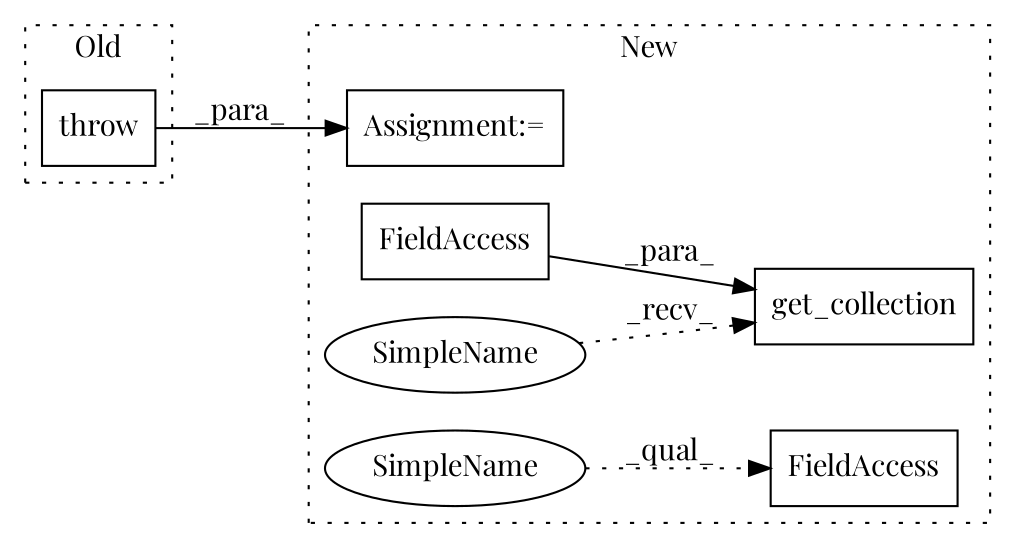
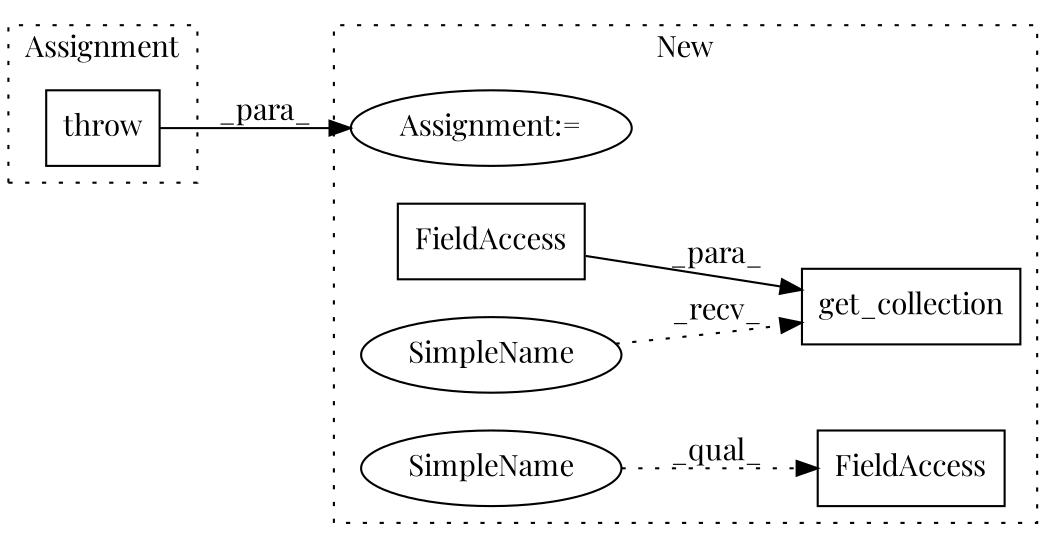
cluster "Old": label "Old" -> "Assignment"
node "Assignment:=": shape box -> ellipse
